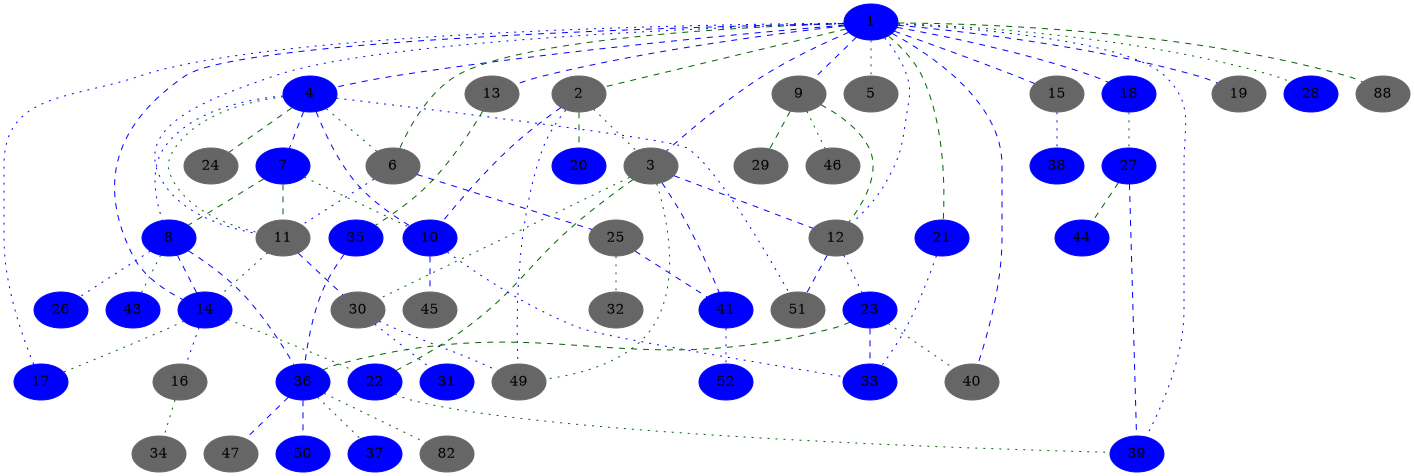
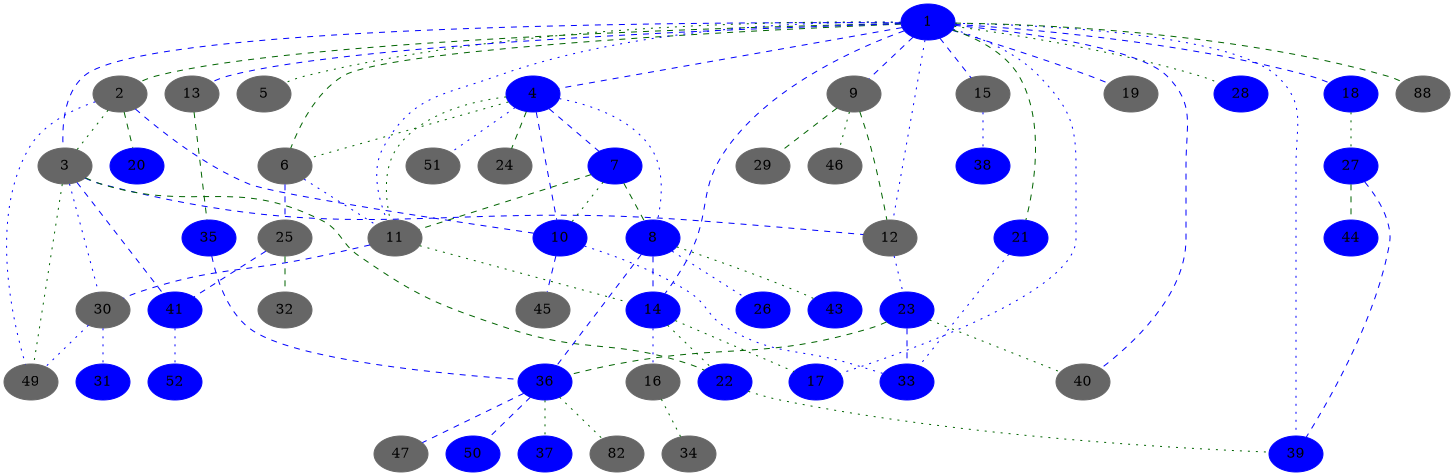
edge "3" -- "30": color darkgreen -> blue
edge "25" -- "32": style dotted -> dashed
edge "12" -- "51": removed
